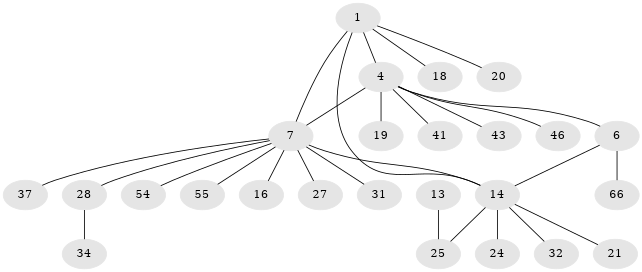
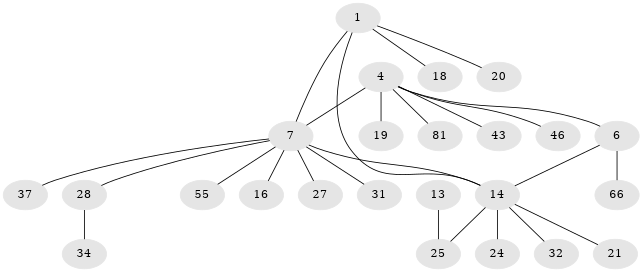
edge "1" -- "4": removed
node "41": label "41" -> "81"
node "54": removed
